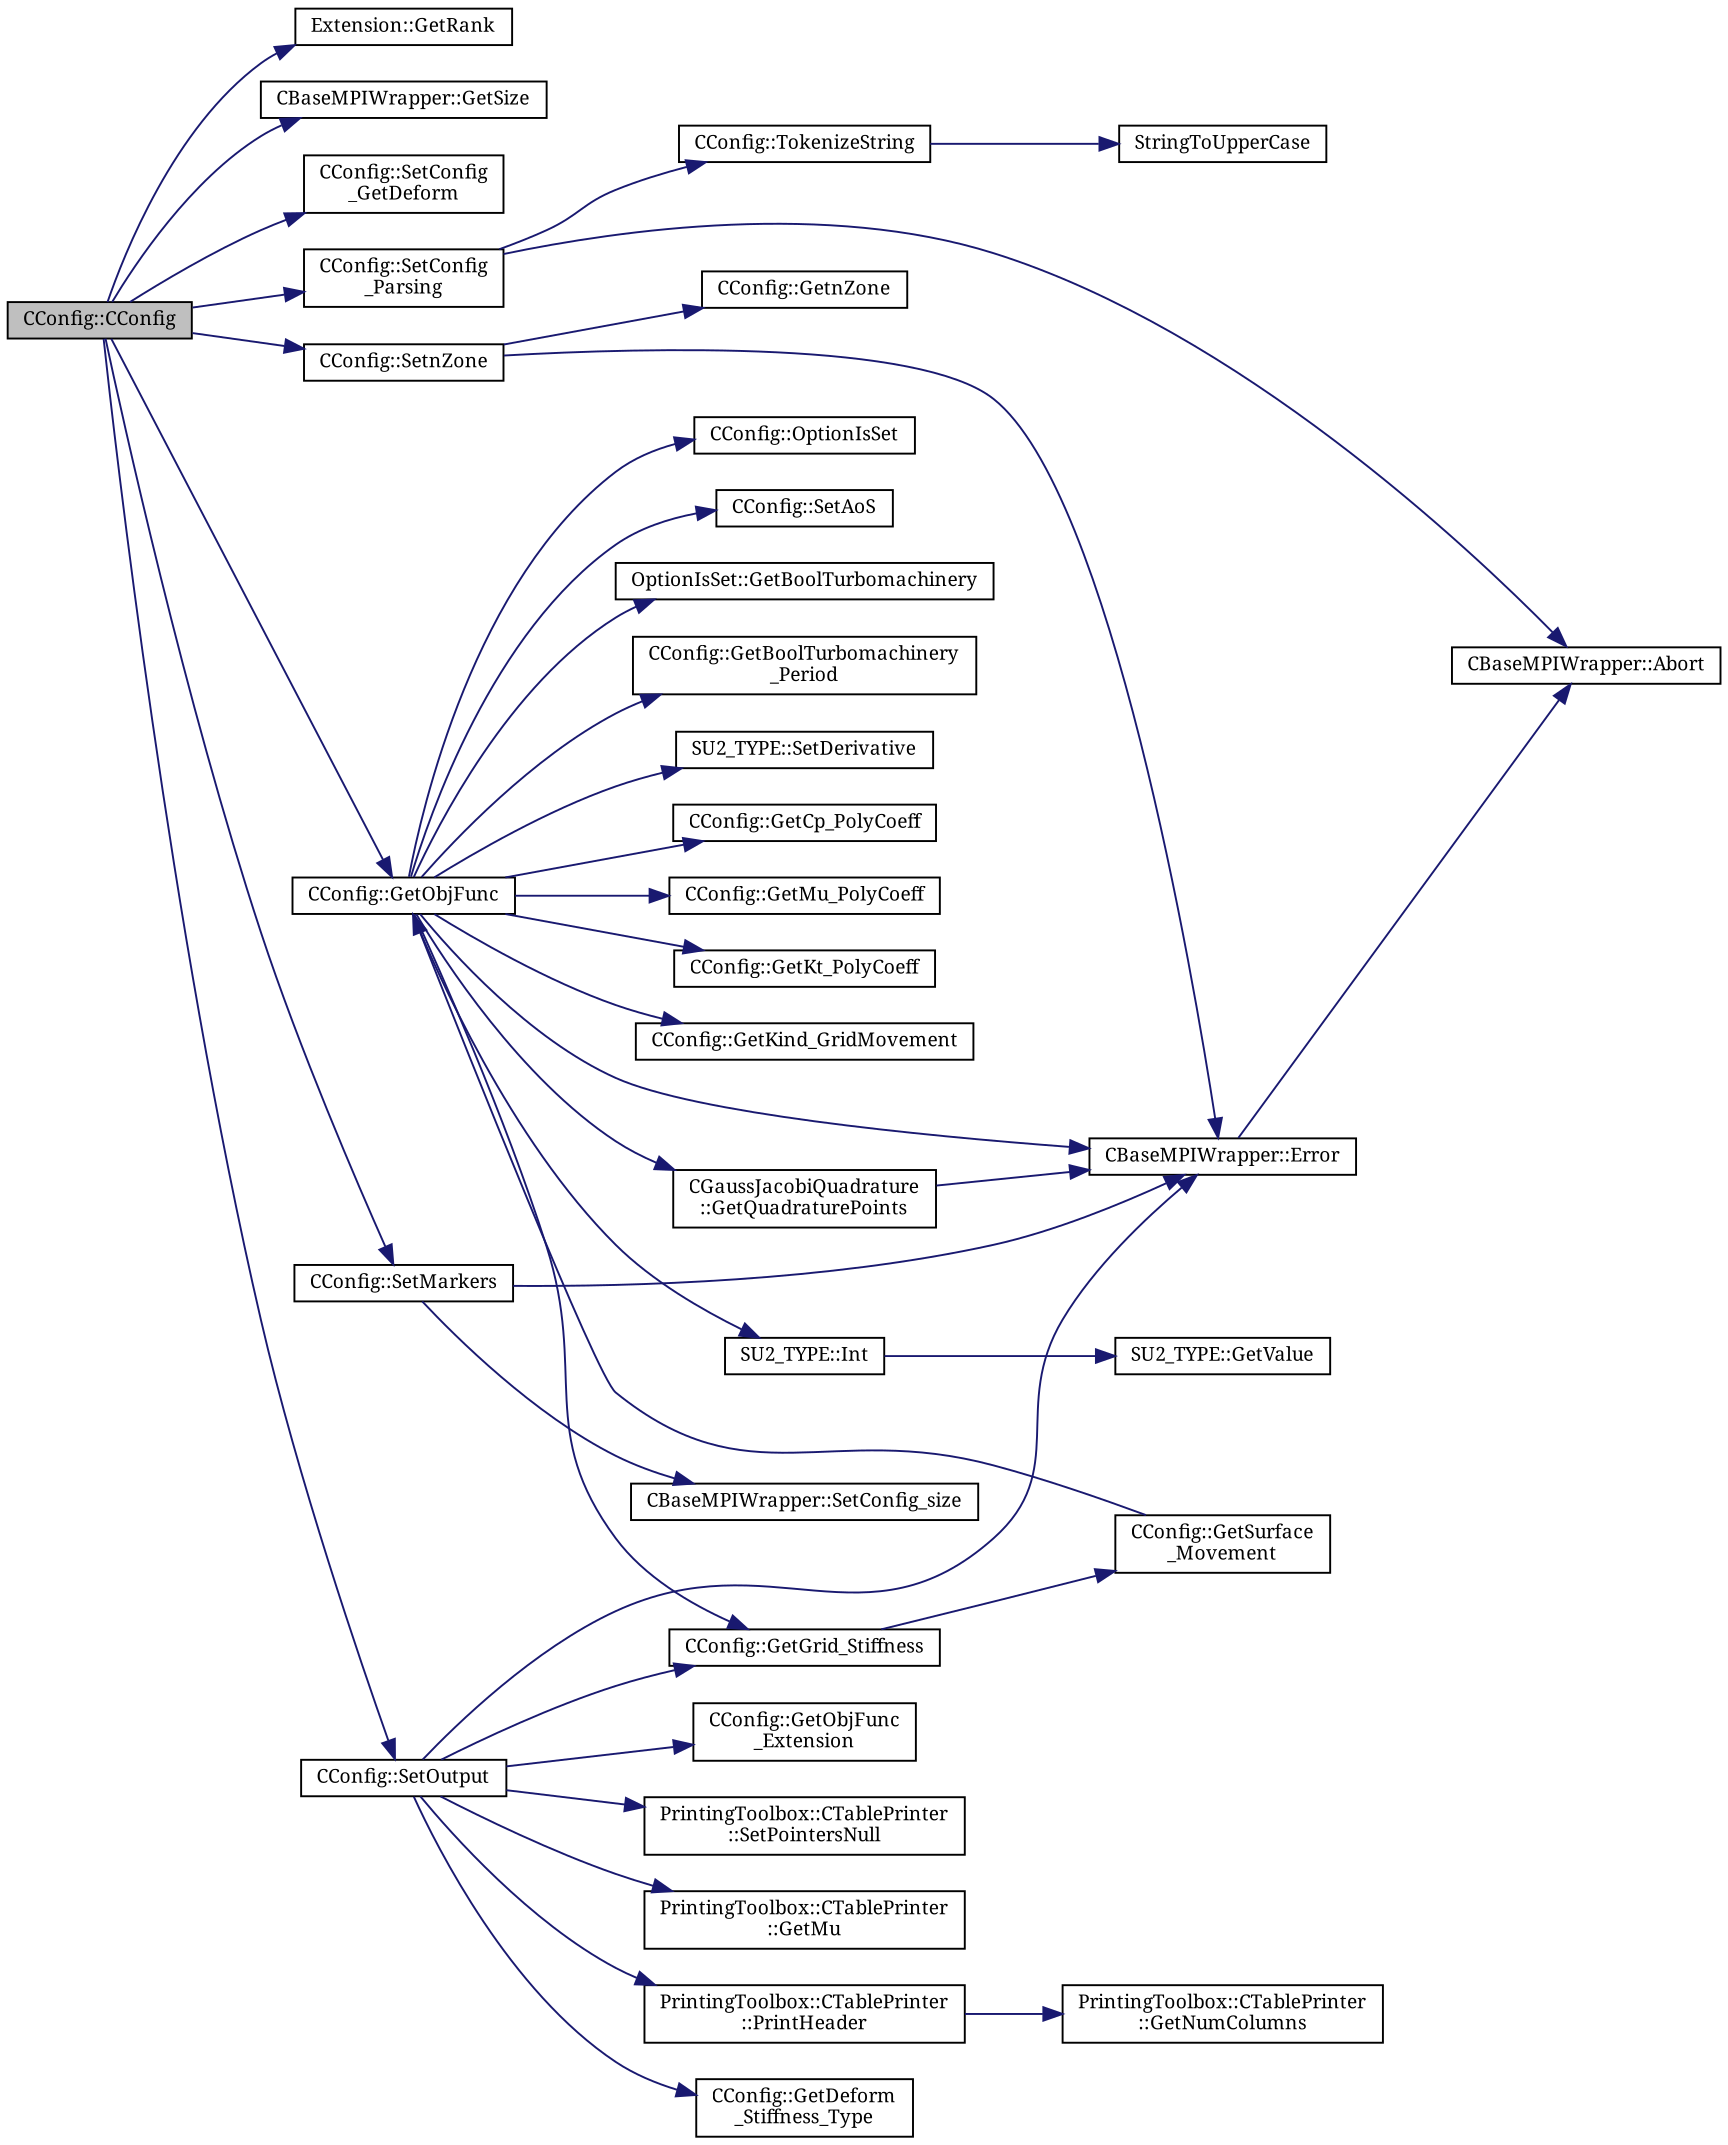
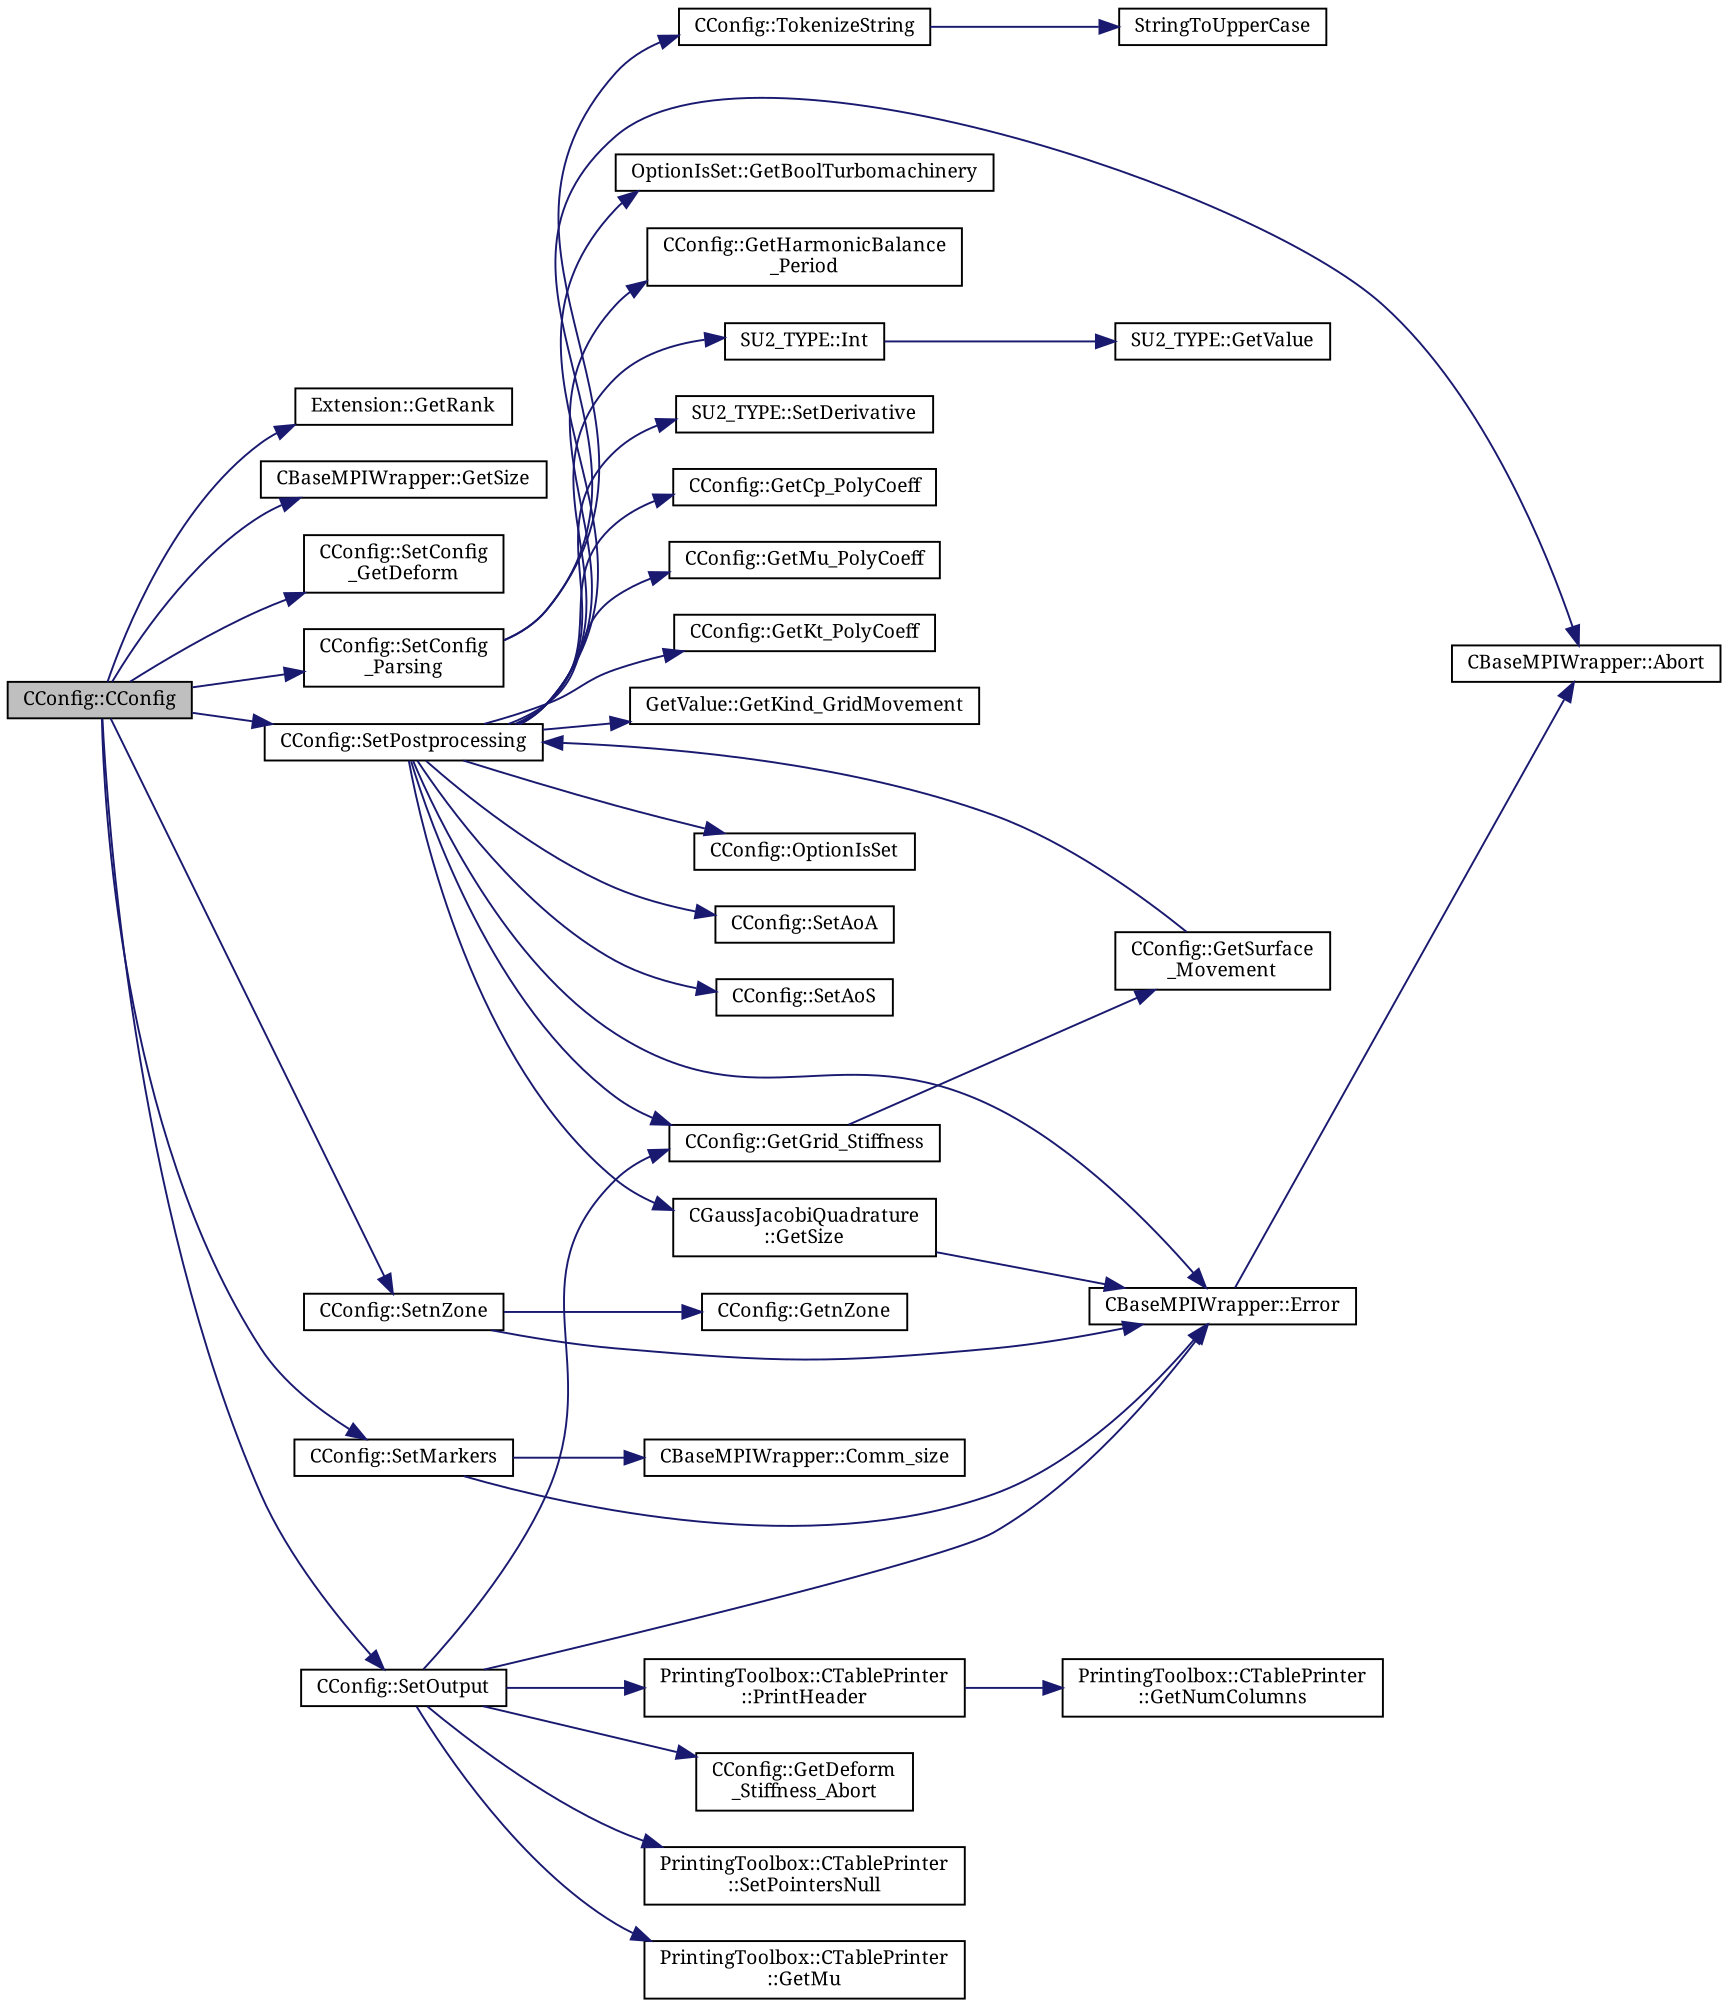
node "CConfig::GetBoolTurbomachinery _Period": label "CConfig::GetBoolTurbomachinery _Period" -> "CConfig::GetHarmonicBalance _Period"
node "CConfig::GetObjFunc": label "CConfig::GetObjFunc" -> "CConfig::SetPostprocessing"
node "CConfig::SetAoA": added
node "CConfig::GetKind_GridMovement": label "CConfig::GetKind_GridMovement" -> "GetValue::GetKind_GridMovement"
node "CGaussJacobiQuadrature ::GetQuadraturePoints": label "CGaussJacobiQuadrature ::GetQuadraturePoints" -> "CGaussJacobiQuadrature ::GetSize"
node "CBaseMPIWrapper::SetConfig_size": label "CBaseMPIWrapper::SetConfig_size" -> "CBaseMPIWrapper::Comm_size"
node "CConfig::GetObjFunc _Extension": removed
node "CConfig::GetDeform _Stiffness_Type": label "CConfig::GetDeform _Stiffness_Type" -> "CConfig::GetDeform _Stiffness_Abort"
